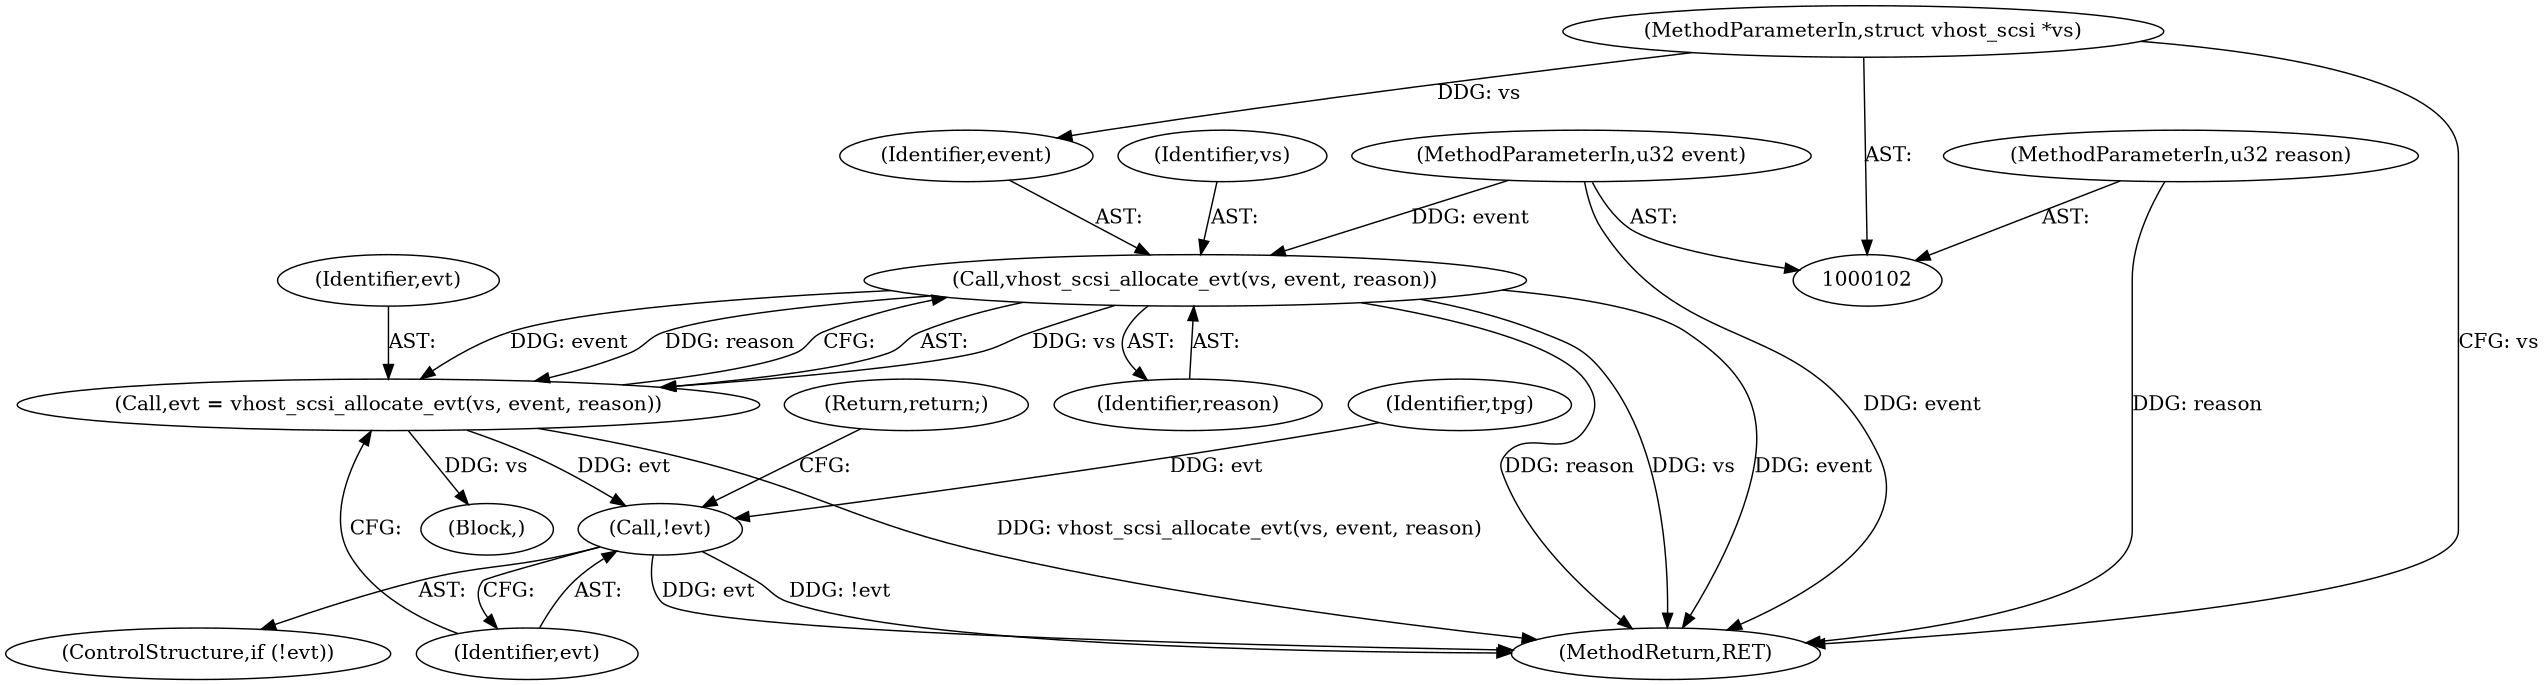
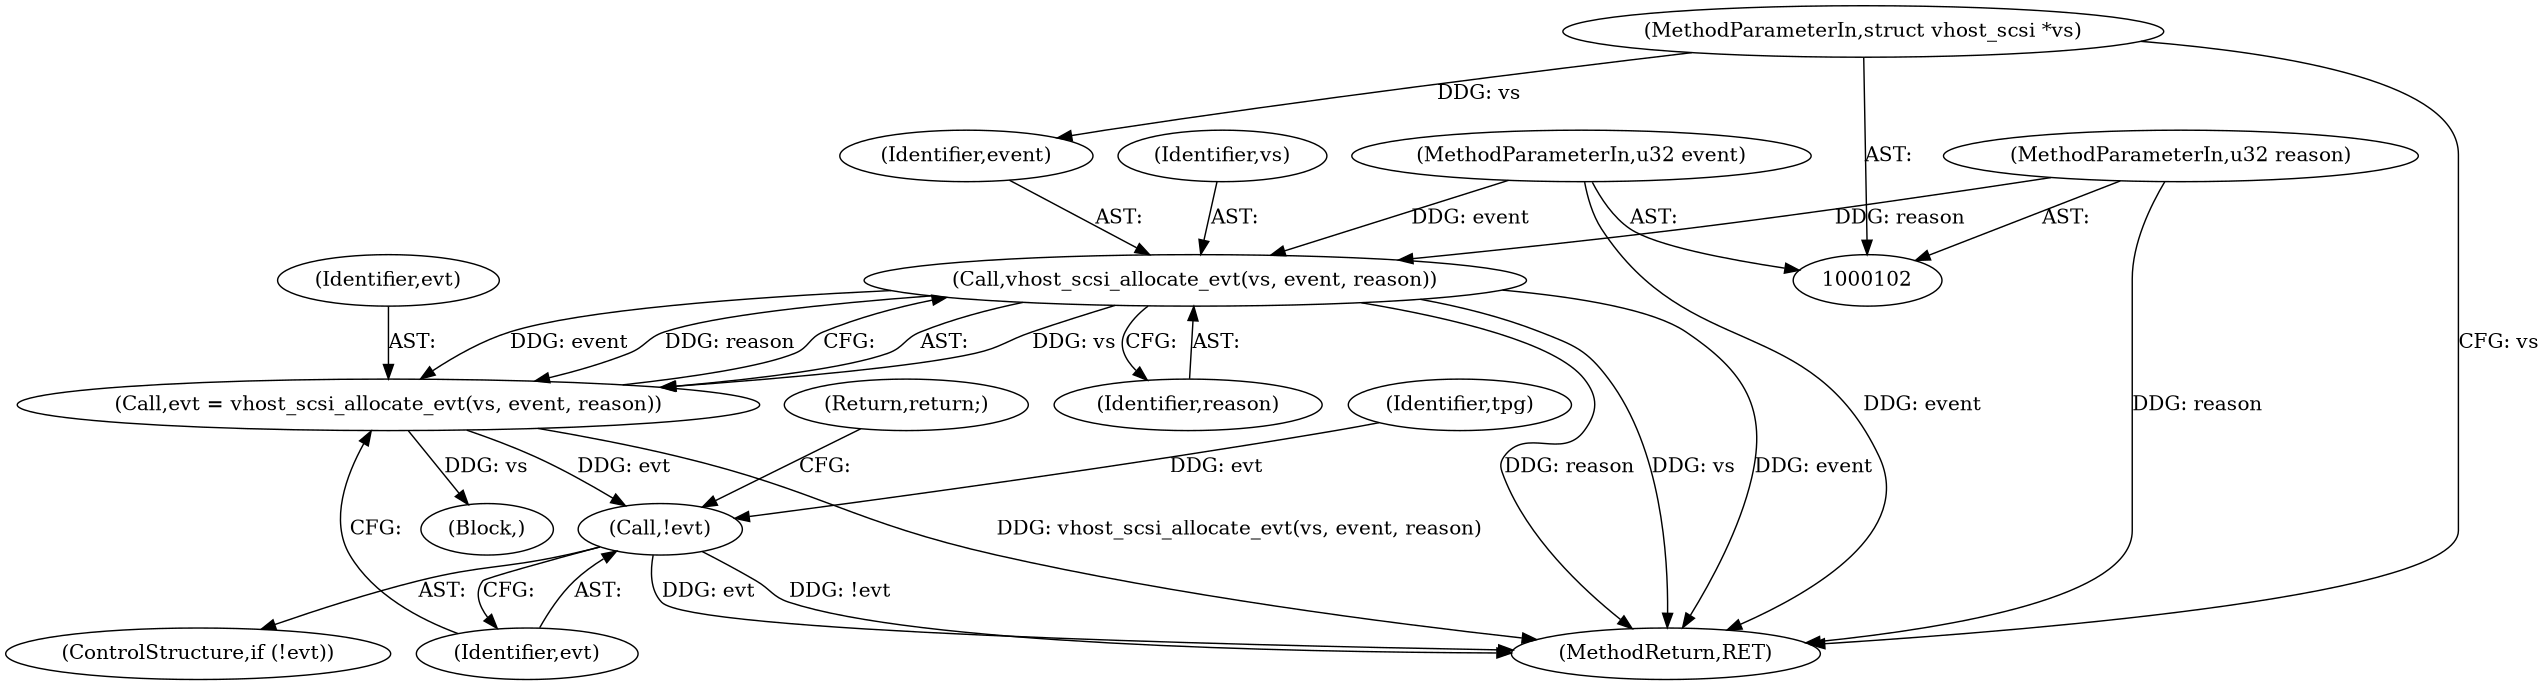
edge "(MethodParameterIn,u32 reason)" -> "(Call,vhost_scsi_allocate_evt(vs, event, reason))": added, label "DDG: reason"
edge "(Call,vhost_scsi_allocate_evt(vs, event, reason))" -> "(Identifier,reason)": label "AST: " -> "CFG: "
